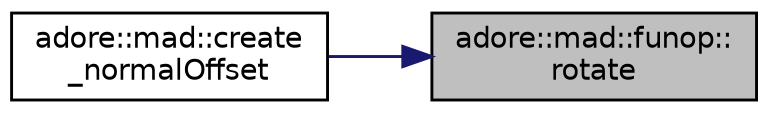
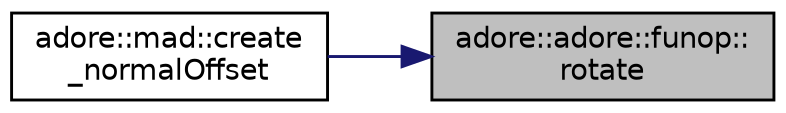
node "adore::mad::funop:: rotate": label "adore::mad::funop:: rotate" -> "adore::adore::funop:: rotate"
